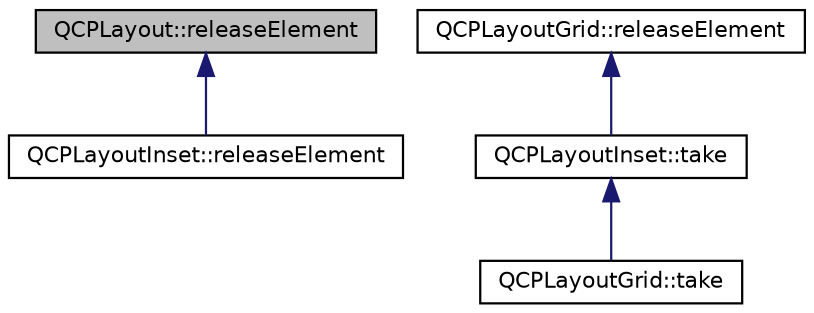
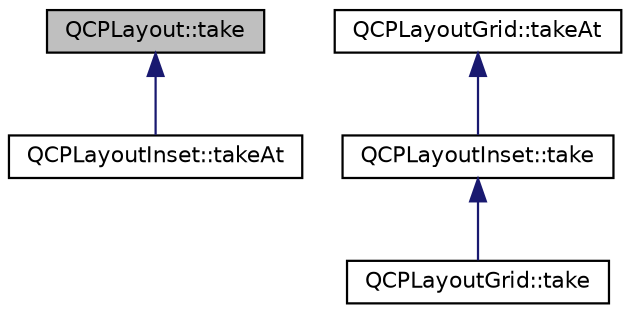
node "QCPLayout::releaseElement": label "QCPLayout::releaseElement" -> "QCPLayout::take"
node "QCPLayoutGrid::releaseElement": label "QCPLayoutGrid::releaseElement" -> "QCPLayoutGrid::takeAt"
node "QCPLayoutInset::releaseElement": label "QCPLayoutInset::releaseElement" -> "QCPLayoutInset::takeAt"
